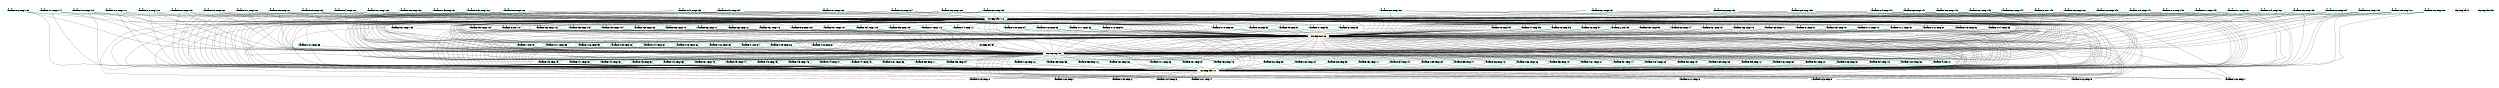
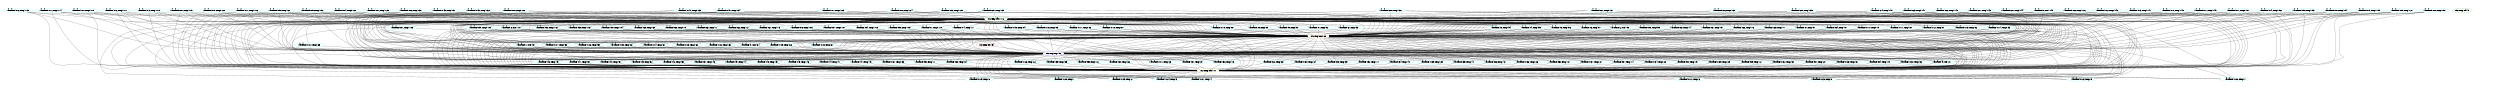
node "ASMReg('ebx').55": removed
